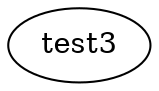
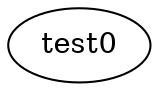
node "test3": label "test3" -> "test0"
